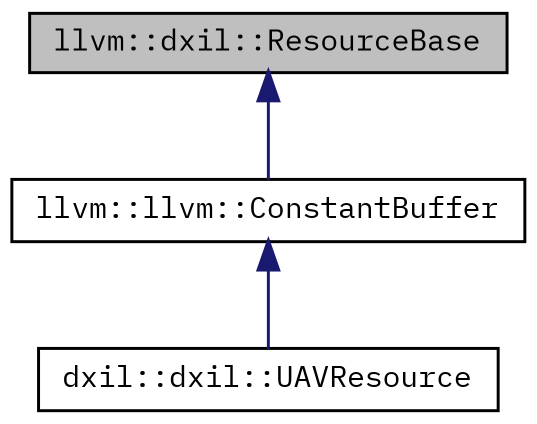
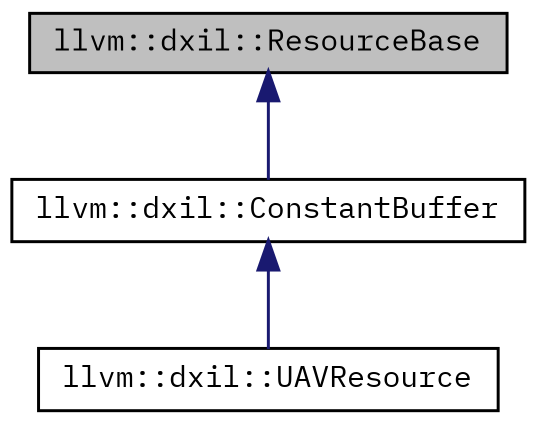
node "llvm::llvm::ConstantBuffer": label "llvm::llvm::ConstantBuffer" -> "llvm::dxil::ConstantBuffer"
node "dxil::dxil::UAVResource": label "dxil::dxil::UAVResource" -> "llvm::dxil::UAVResource"
